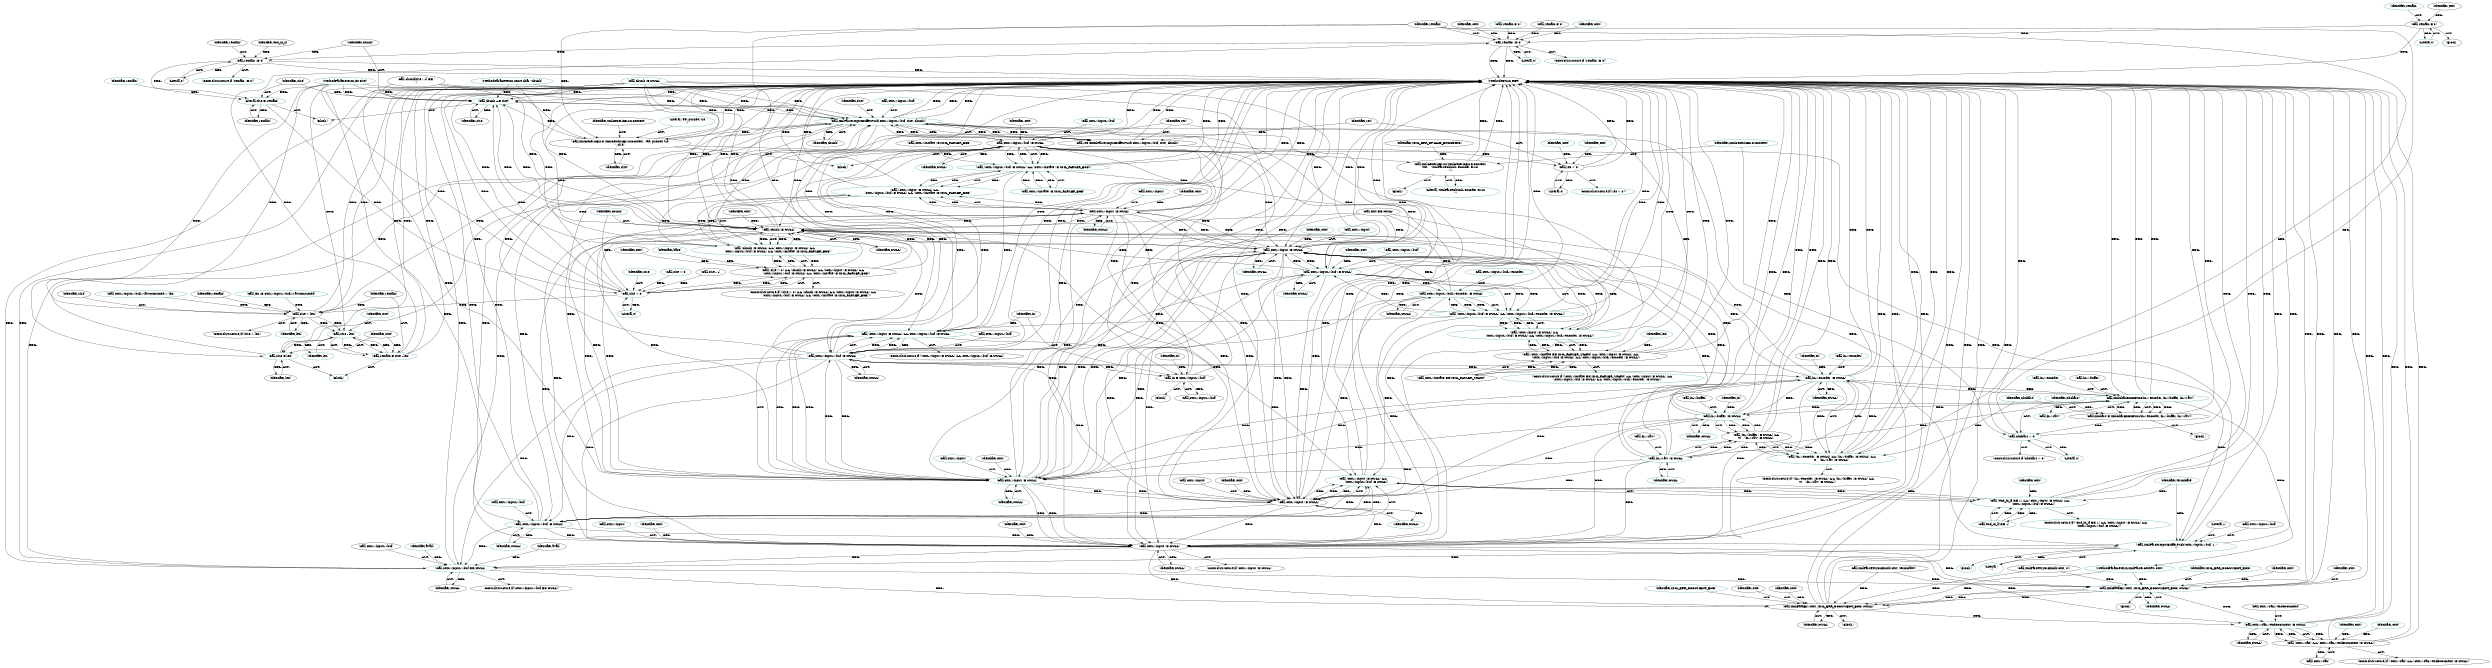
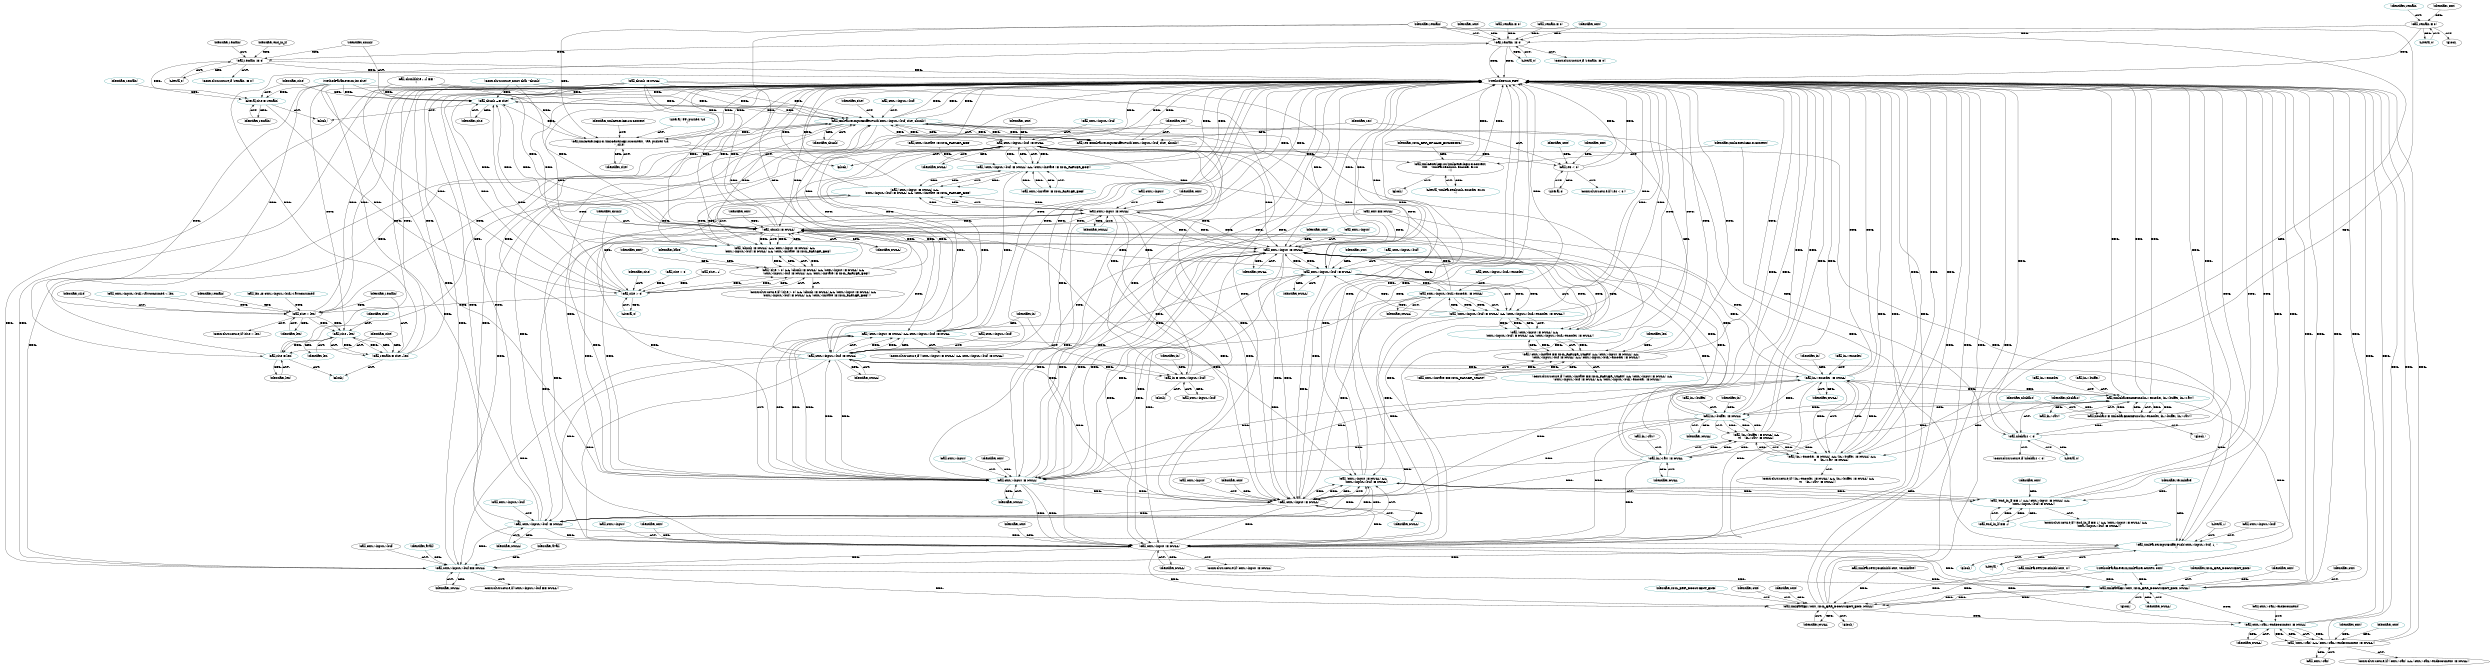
node "(MethodParameterIn,const char *chunk)": label "(MethodParameterIn,const char *chunk)" -> "(ControlStructure,const char *chunk)"
edge "(MethodReturn,RET)" -> "(Call,chunk += size)": reversed
edge "(Call,xmlCharEncInFunc(in->encoder, in->buffer, in->raw))" -> "(Call,in->buffer != NULL)": label "DDG: " -> "CFG: "
